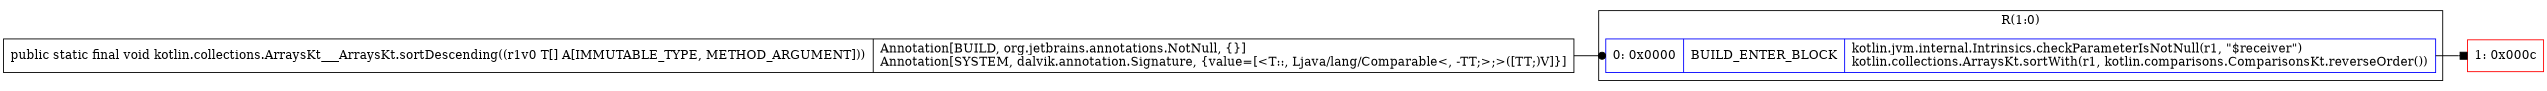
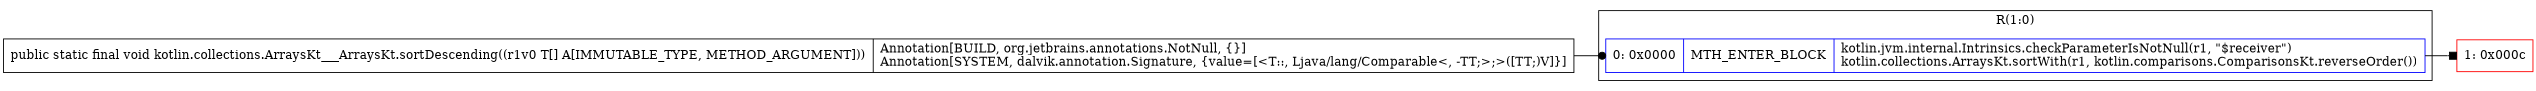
node "0: 0x0000": text "BUILD_ENTER_BLOCK" -> "MTH_ENTER_BLOCK"
